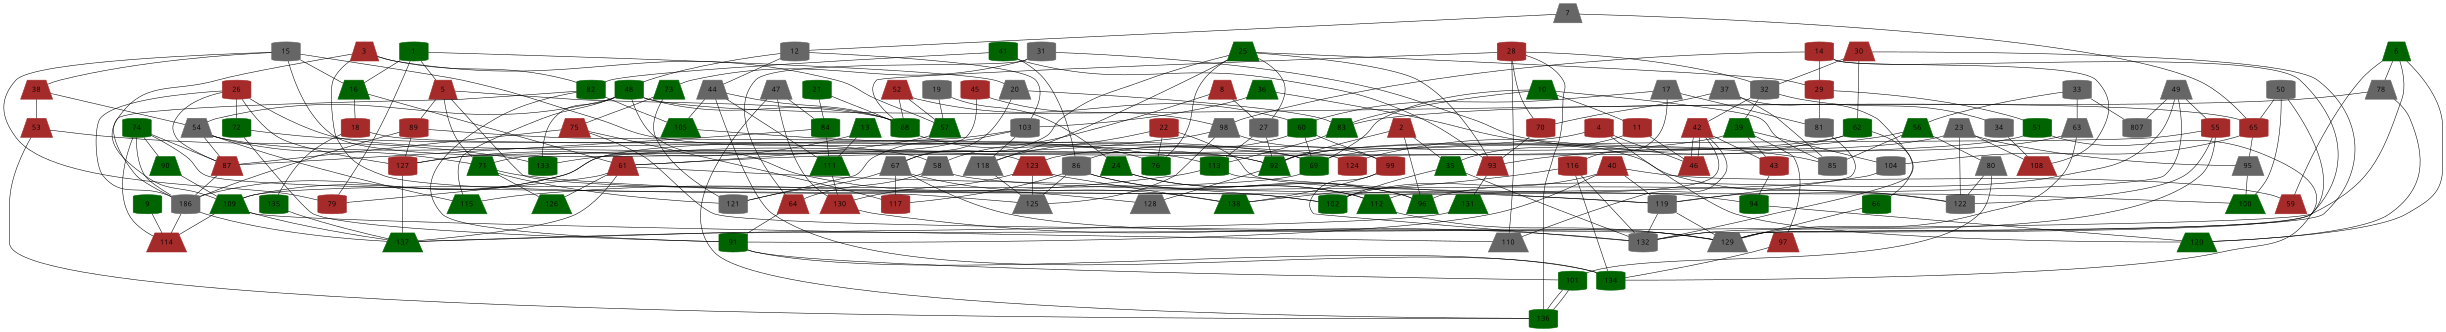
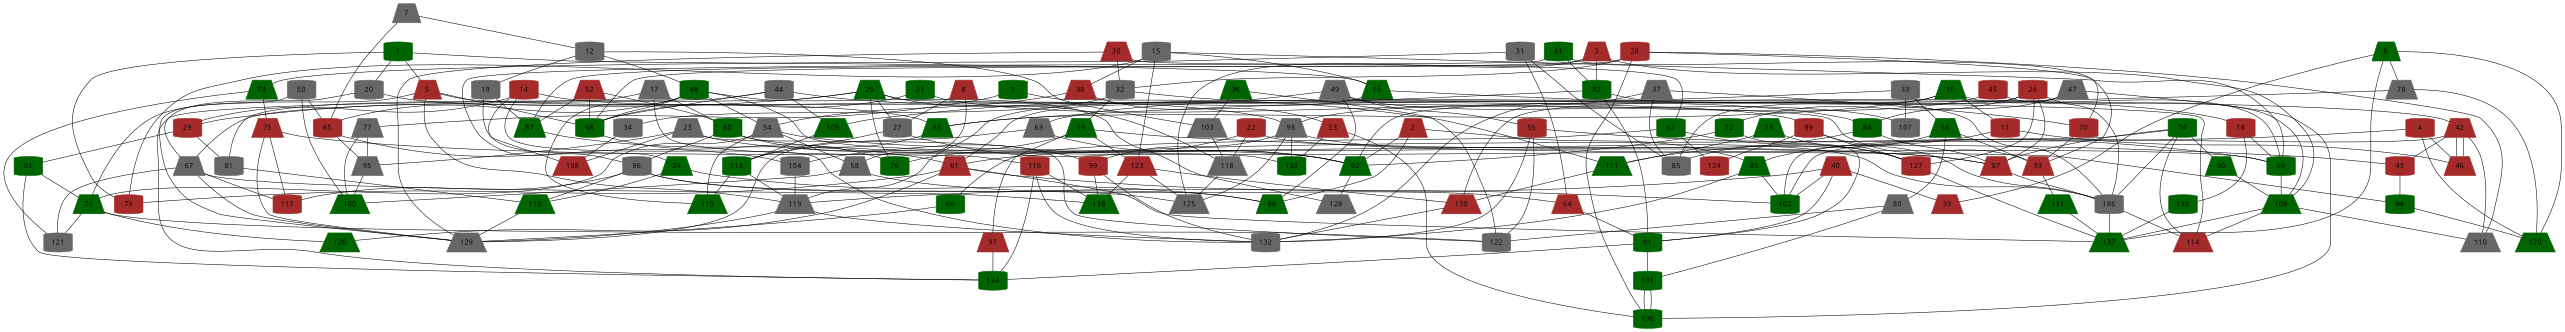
edge "12" -- "44": now "12" -- "19"
node "44": shape trapezium -> cylinder
node "20": shape trapezium -> cylinder
node "77": added
node "103": shape cylinder -> trapezium
node "807": label "807" -> "107"
edge "103" -- "186": now "98" -- "186"
edge "103" -- "121": removed
node "119": shape cylinder -> trapezium
